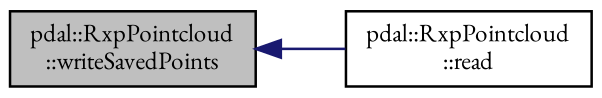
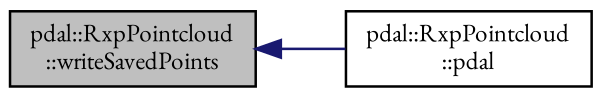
node "pdal::RxpPointcloud ::read": label "pdal::RxpPointcloud ::read" -> "pdal::RxpPointcloud ::pdal"
